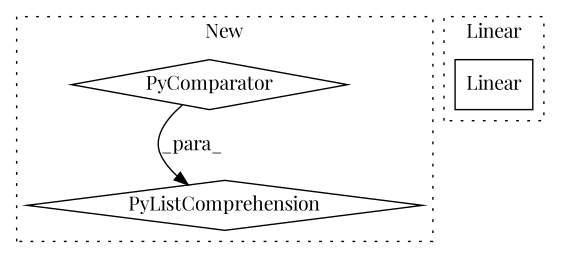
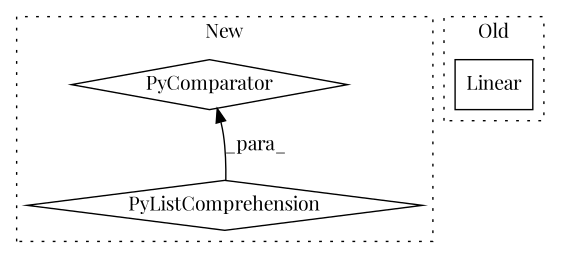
cluster "Linear": label "Linear" -> "Old"
edge "PyComparator" -> "PyListComprehension": reversed
